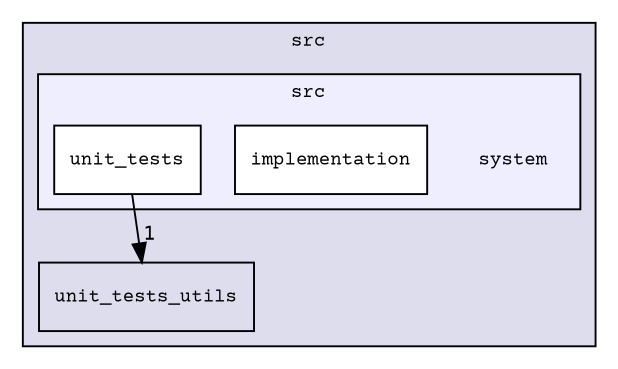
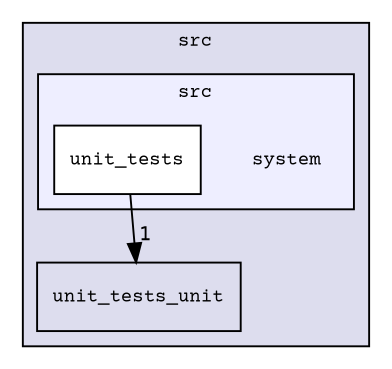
node "implementation": removed
node "unit_tests_utils": label "unit_tests_utils" -> "unit_tests_unit"
